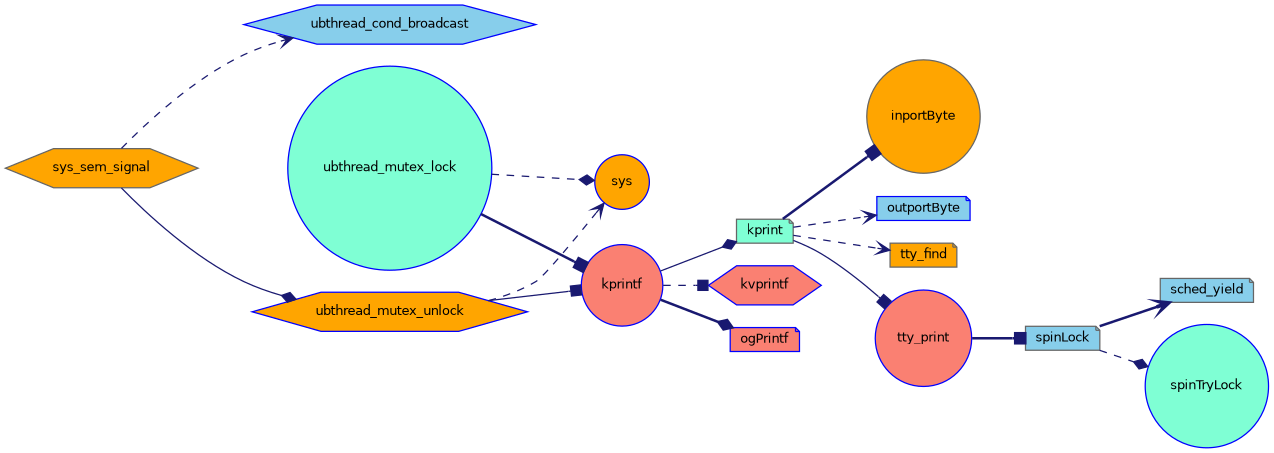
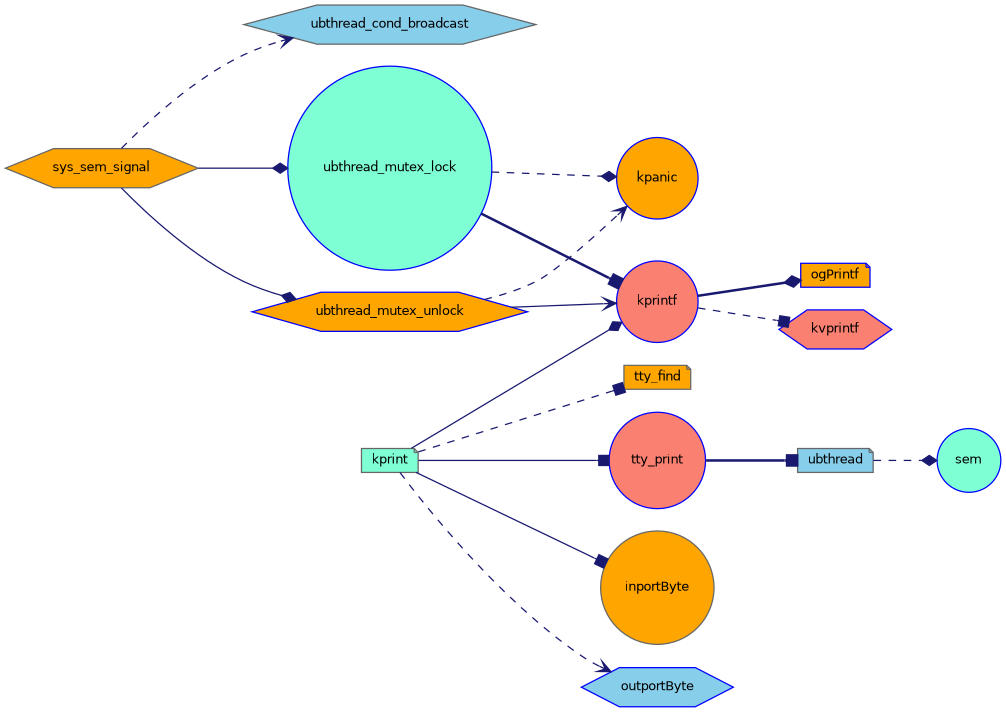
node "ubthread_cond_broadcast": color blue -> gray40
edge "sys_sem_signal" -> "ubthread_mutex_lock": added
node "sys": label "sys" -> "kpanic"
edge "kprint" -> "inportByte": style bold -> solid
node "outportByte": shape note -> hexagon
edge "kprint" -> "tty_find": arrowhead vee -> box
edge "kprintf" -> "kprint": reversed
node "sched_yield": removed
edge "ubthread_mutex_unlock" -> "kprintf": arrowhead box -> vee
node "spinLock": label "spinLock" -> "ubthread"
node "ogPrintf": fillcolor salmon -> orange
node "spinTryLock": label "spinTryLock" -> "sem"
